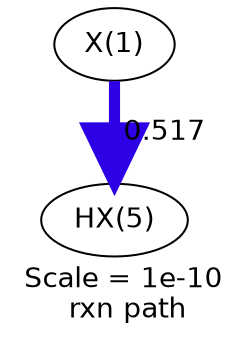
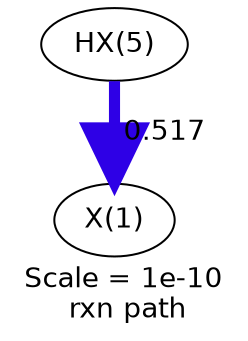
edge "X(1)" -> "HX(5)": reversed
